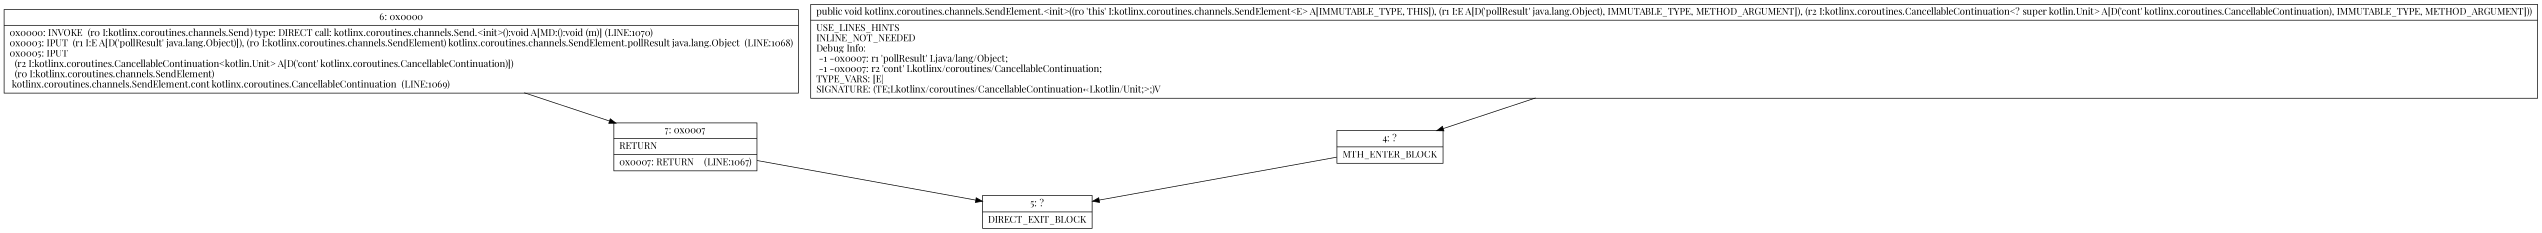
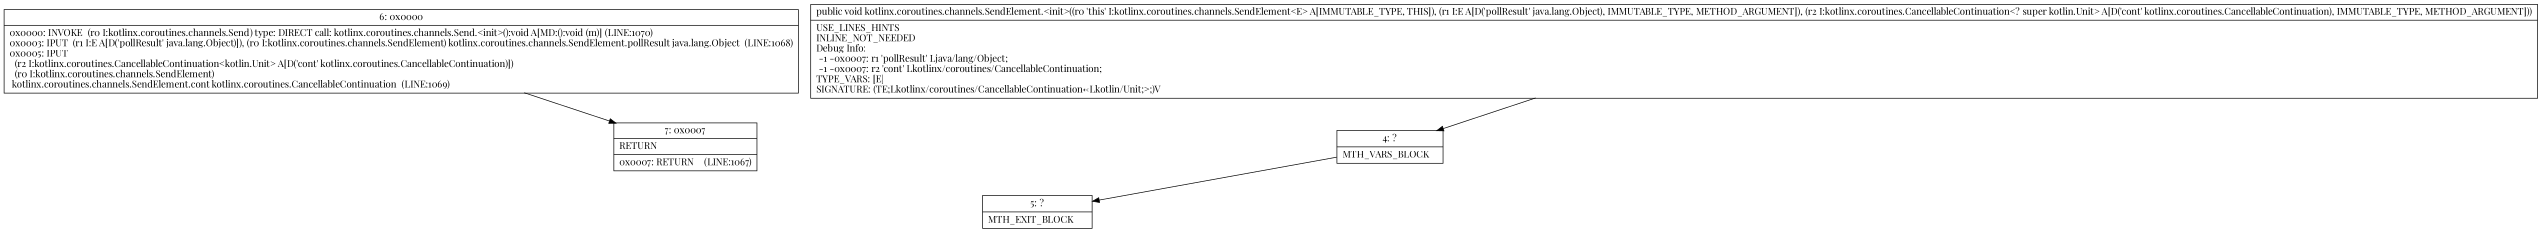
node "4: ?": text "MTH_ENTER_BLOCK" -> "MTH_VARS_BLOCK"
edge "7: 0x0007" -> "5: ?": removed
node "5: ?": text "DIRECT_EXIT_BLOCK" -> "MTH_EXIT_BLOCK"
